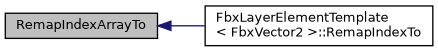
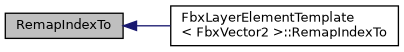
node "RemapIndexArrayTo": label "RemapIndexArrayTo" -> "RemapIndexTo"
